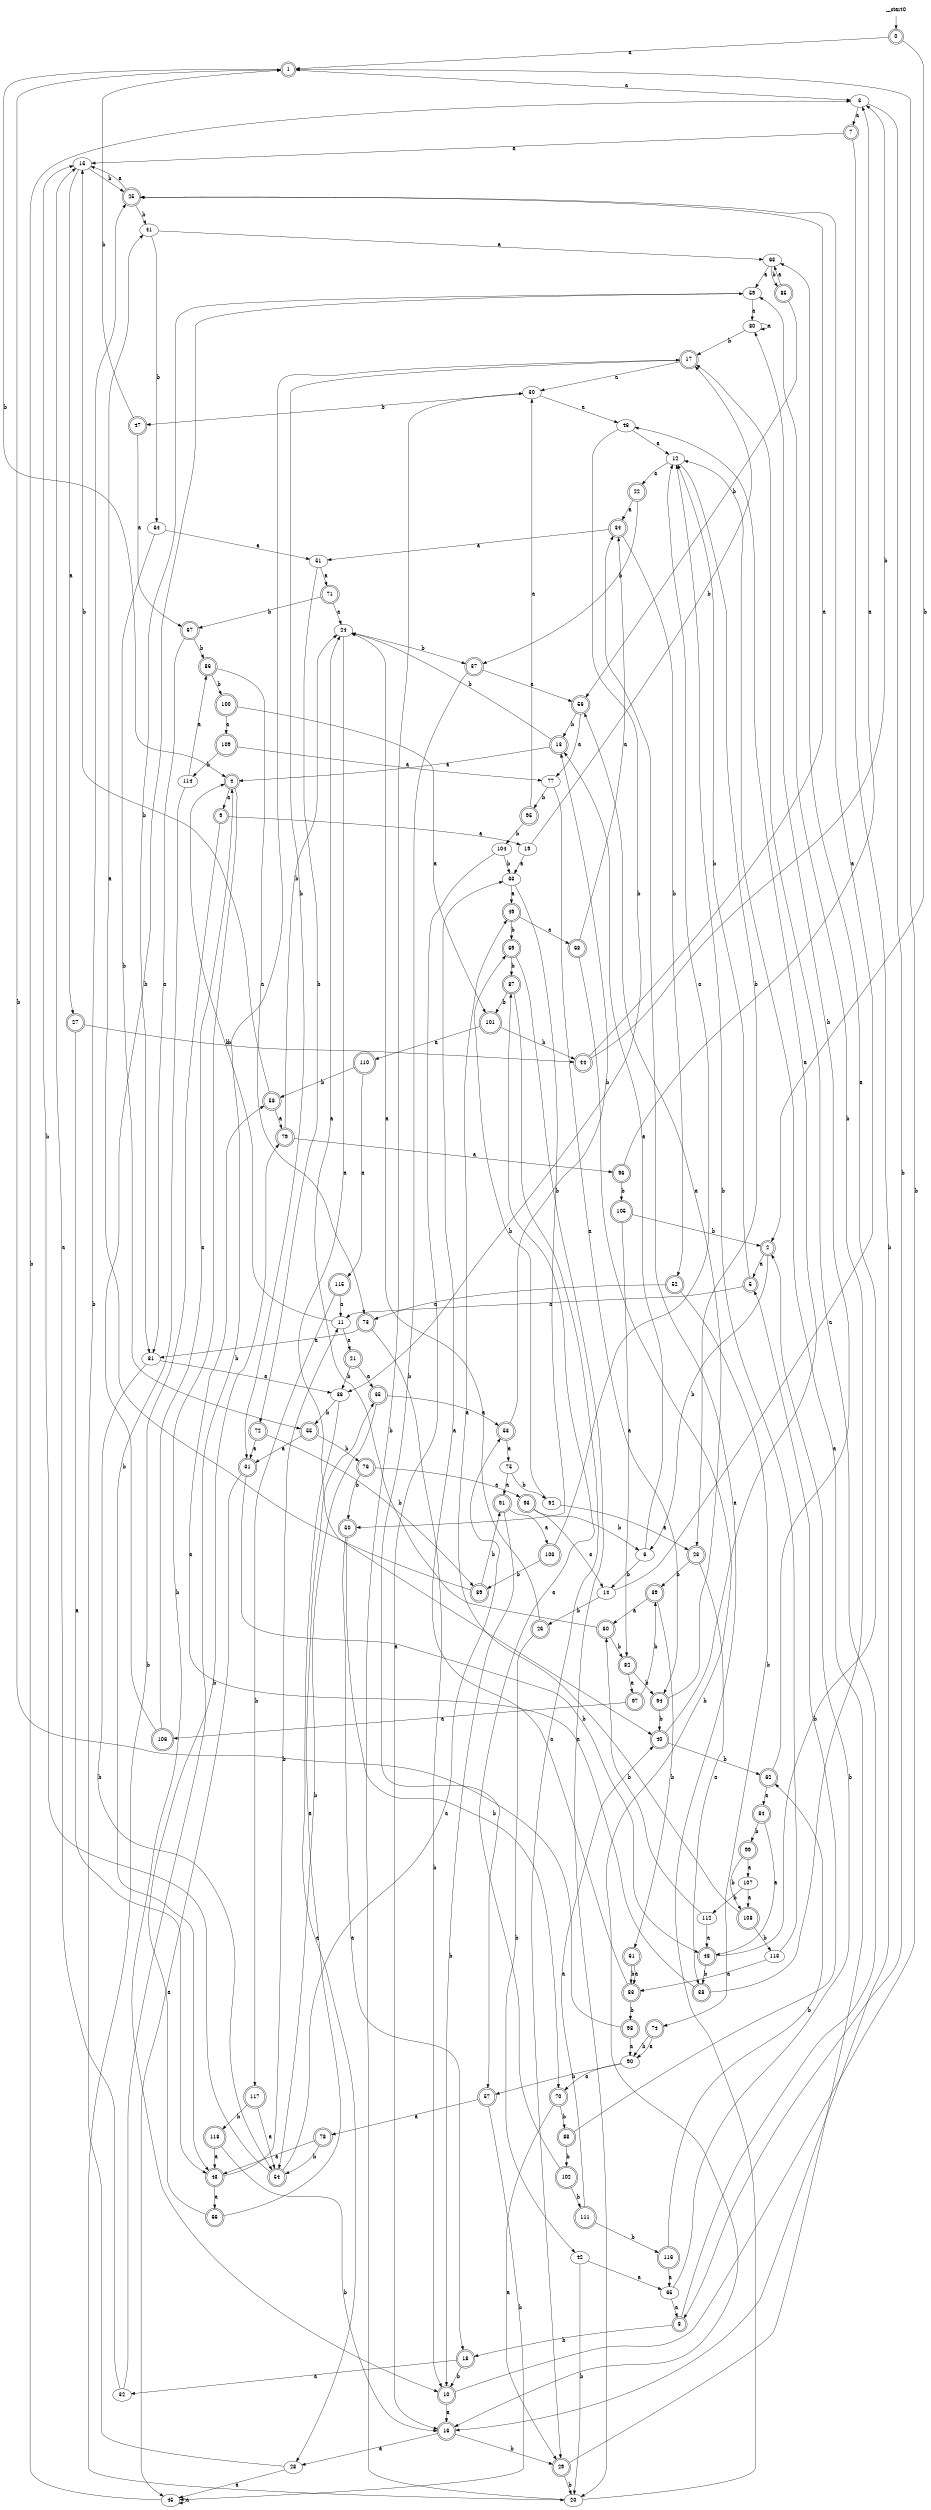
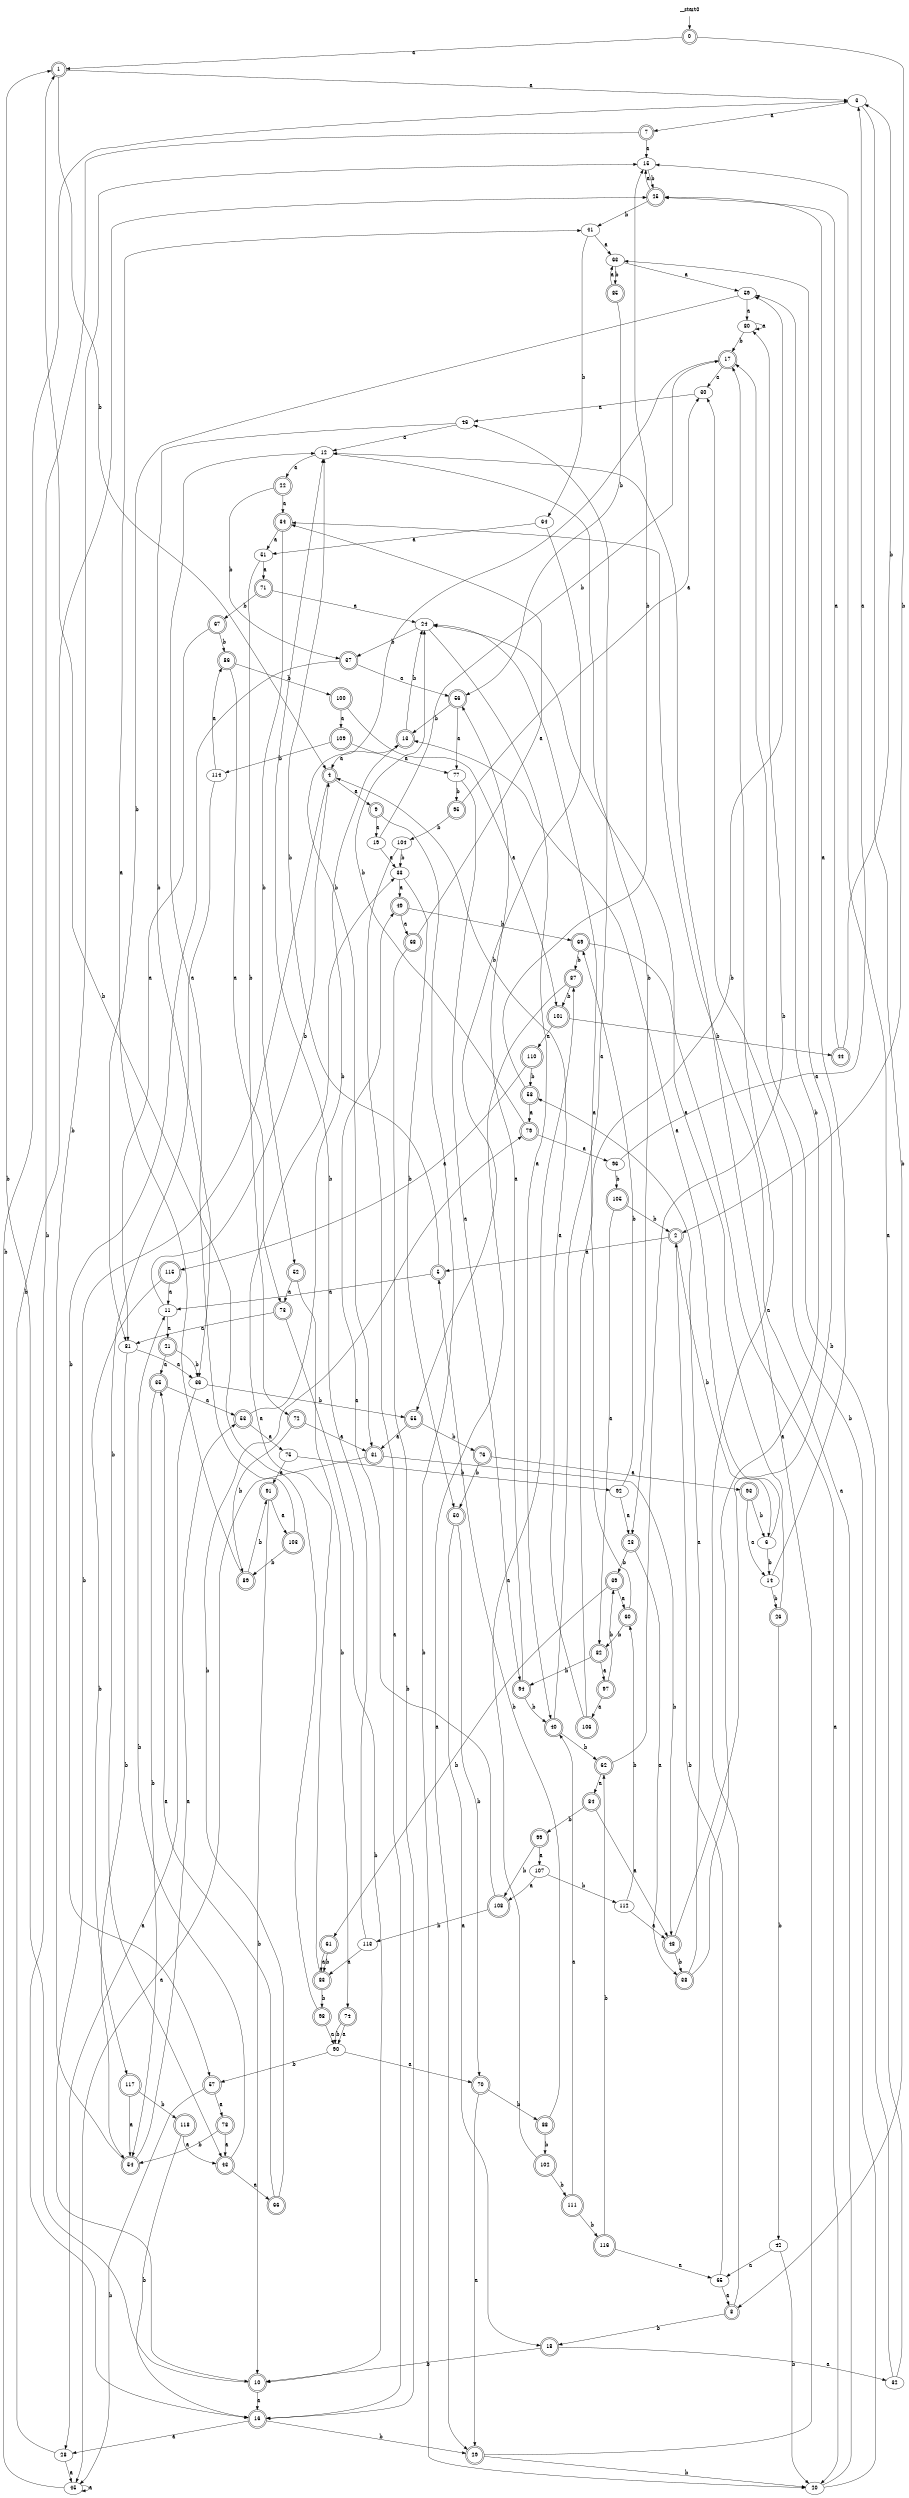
node "47": removed
node "27": removed
node "96": shape doublecircle -> ellipse
